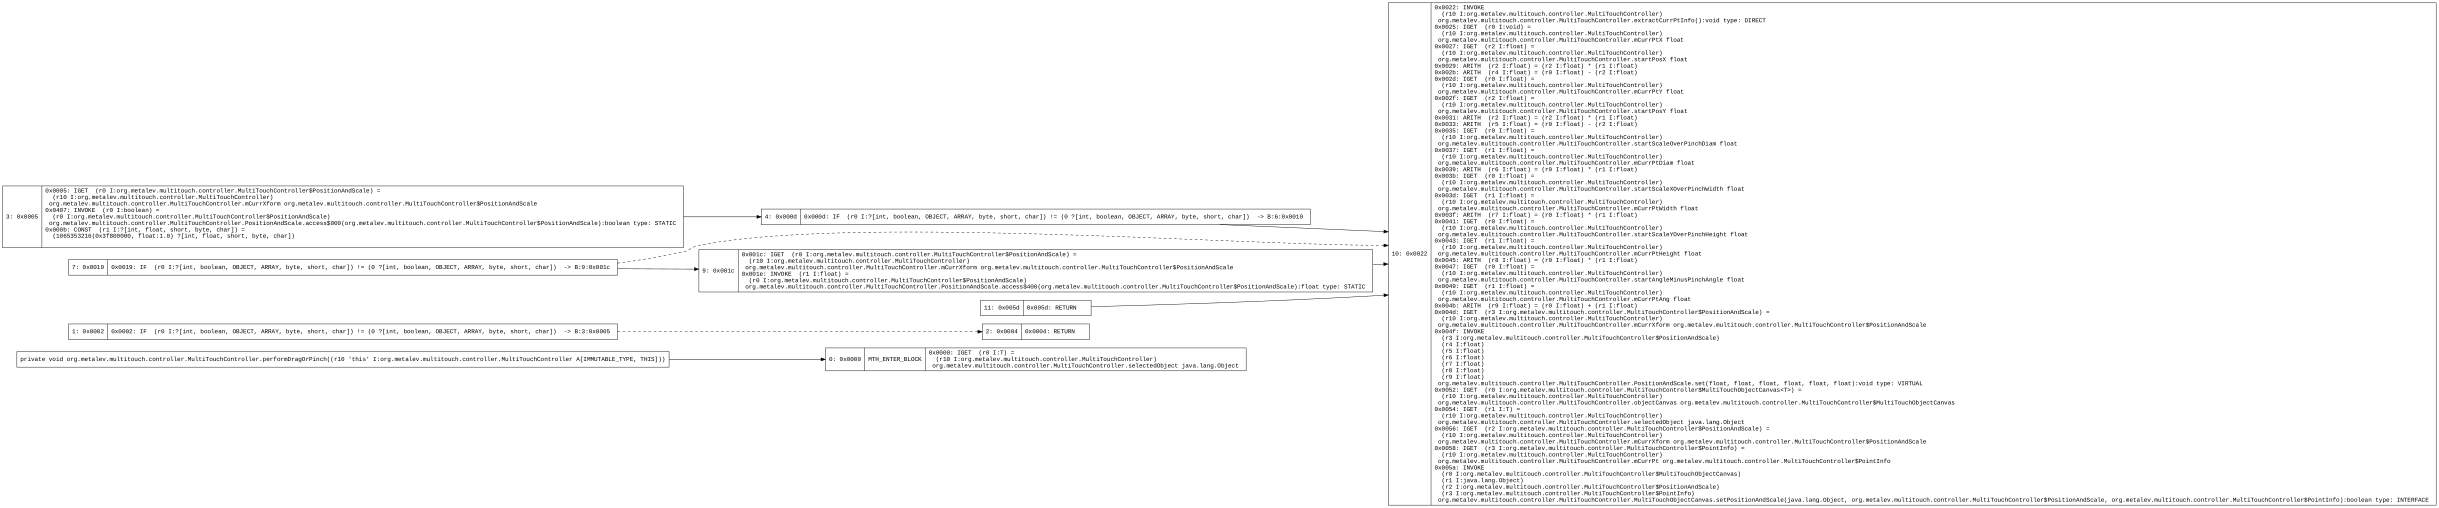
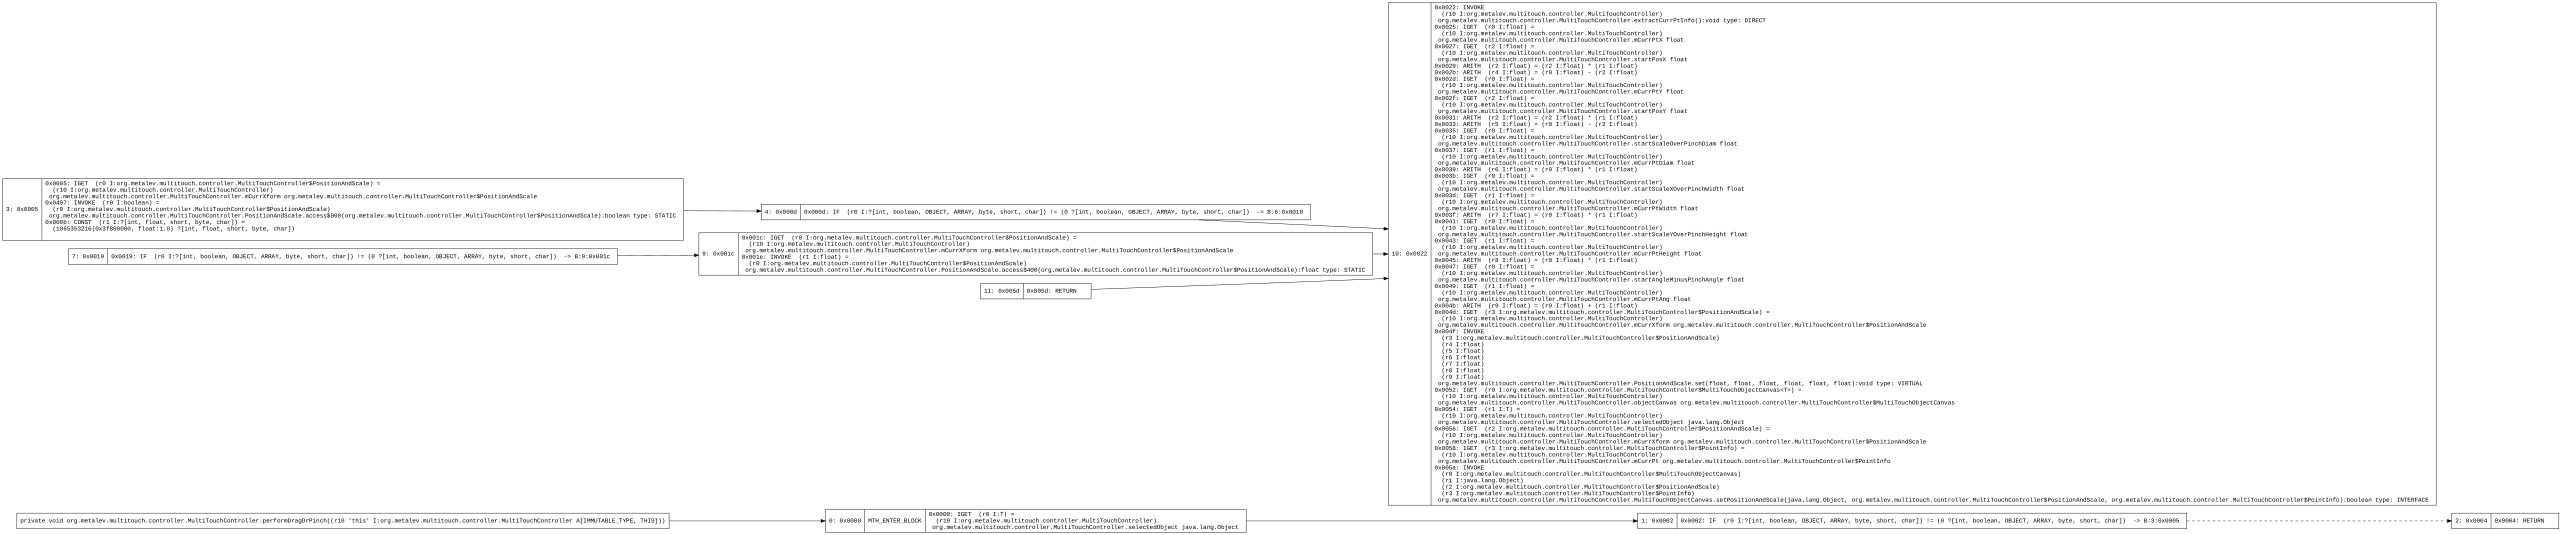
node "10: 0x0022": text "0x0025: IGET  (r0 I:void) =" -> "0x0025: IGET  (r0 I:float) ="
edge "7: 0x0019" -> "10: 0x0022": removed
edge "0: 0x0000" -> "1: 0x0002": added
